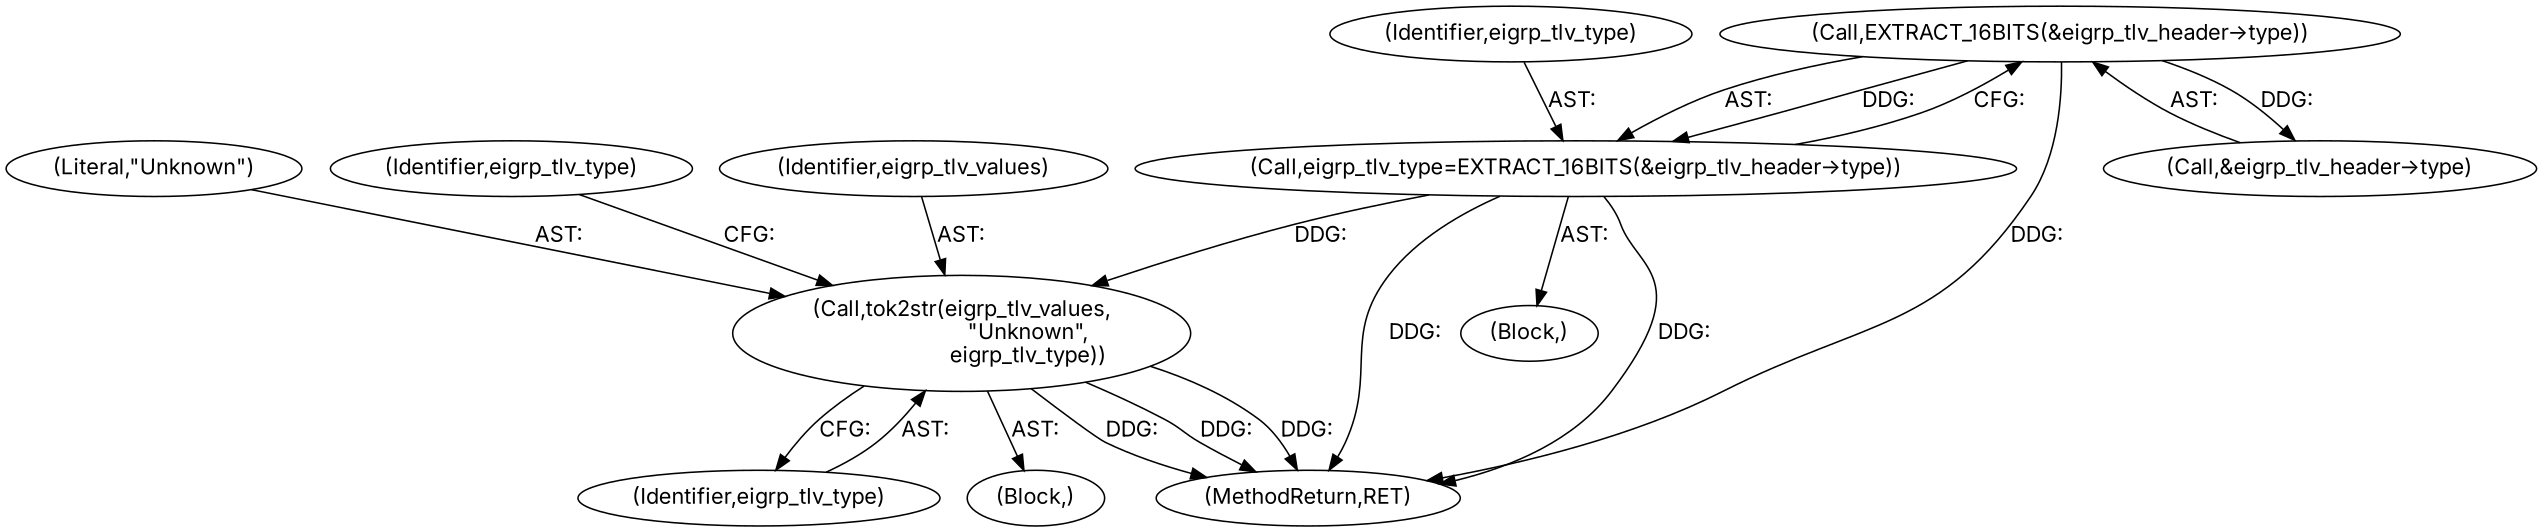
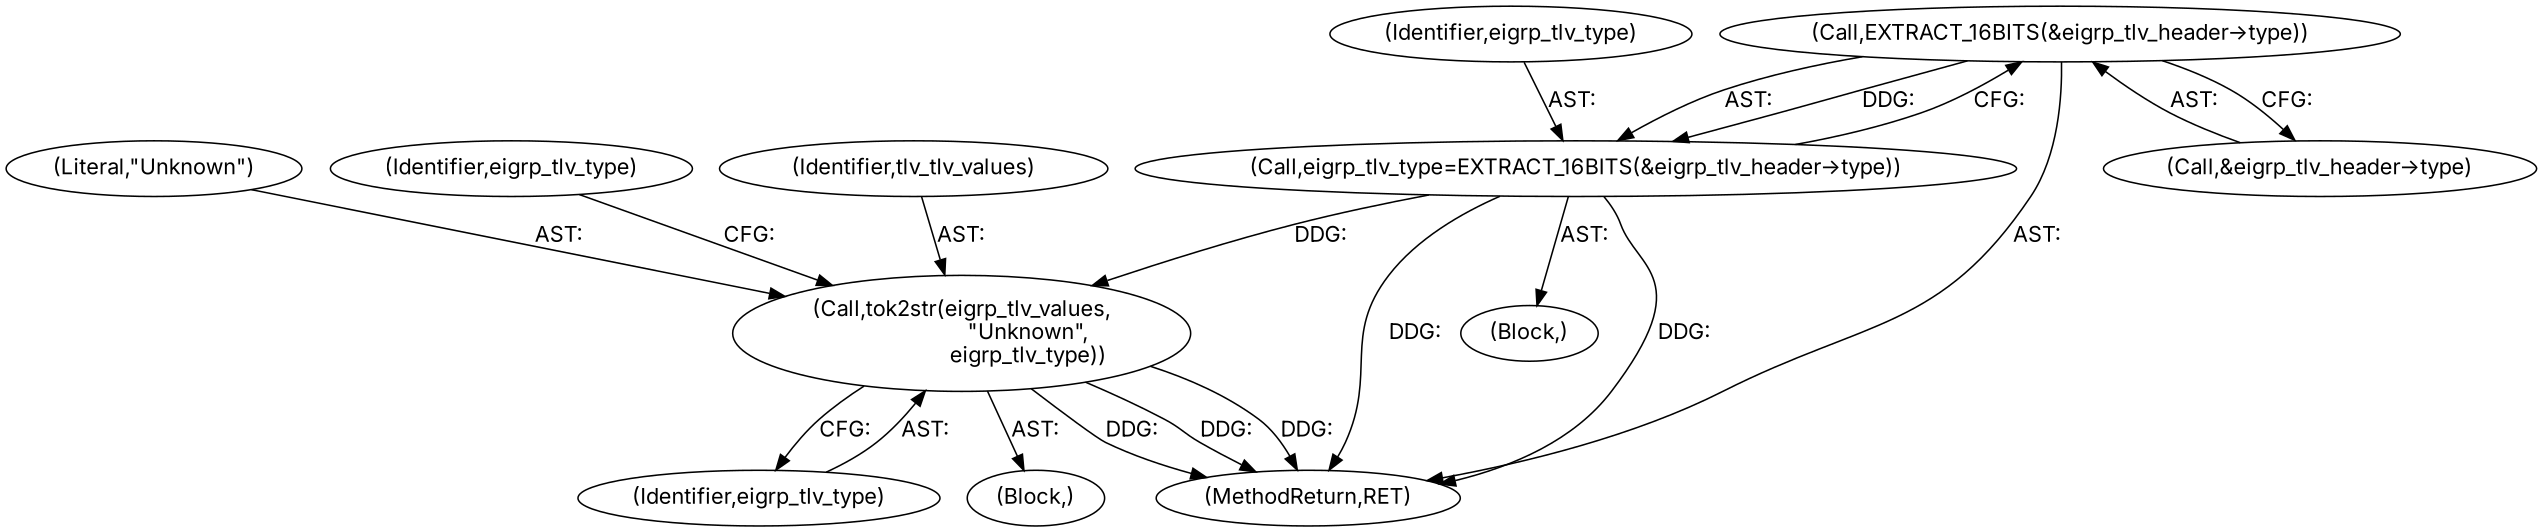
edge "(Call,EXTRACT_16BITS(&eigrp_tlv_header->type))" -> "(Call,&eigrp_tlv_header->type)": label "DDG: " -> "CFG: "
node "(Identifier,eigrp_tlv_values)": label "(Identifier,eigrp_tlv_values)" -> "(Identifier,tlv_tlv_values)"
edge "(Call,EXTRACT_16BITS(&eigrp_tlv_header->type))" -> "(MethodReturn,RET)": label "DDG: " -> "AST: "
